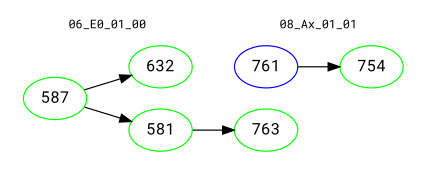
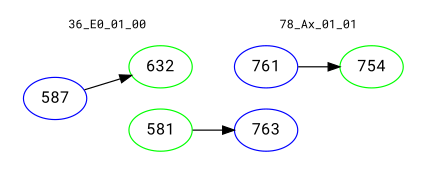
cluster "06_E0_01_00": label "06_E0_01_00" -> "36_E0_01_00"
cluster "08_Ax_01_01": label "08_Ax_01_01" -> "78_Ax_01_01"
node "587": color green -> blue
edge "587" -> "581": removed
node "763": color green -> blue
